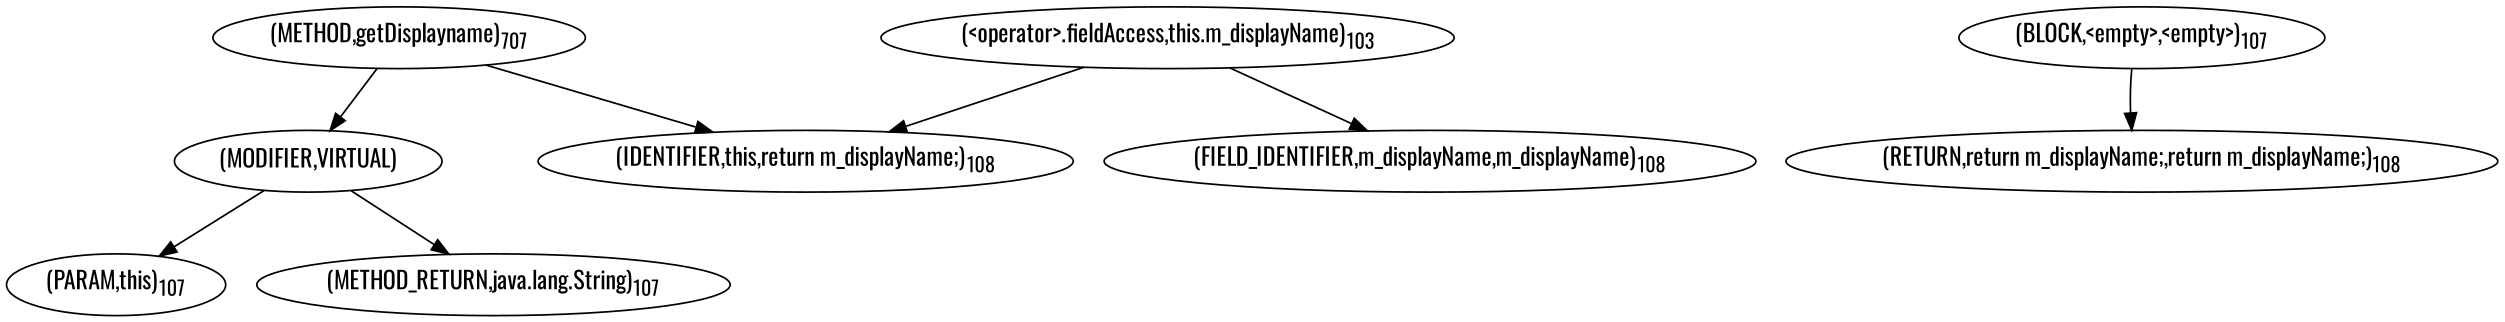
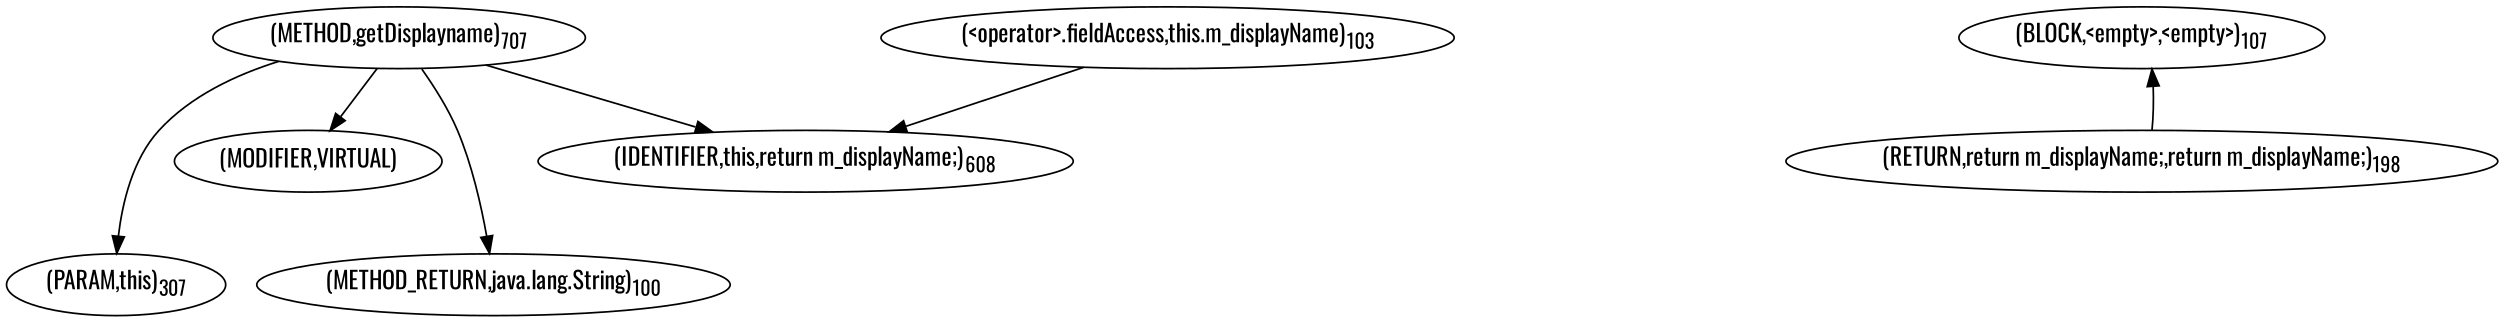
edge "(BLOCK,<empty>,<empty>)" -> "(RETURN,return m_displayName;,return m_displayName;)": reversed
node "(IDENTIFIER,this,return m_displayName;)": text "108" -> "608"
node "(RETURN,return m_displayName;,return m_displayName;)": text "108" -> "198"
node "(FIELD_IDENTIFIER,m_displayName,m_displayName)": removed
edge "(MODIFIER,VIRTUAL)" -> "(METHOD_RETURN,java.lang.String)": now "(METHOD,getDisplayname)" -> "(METHOD_RETURN,java.lang.String)"
edge "(MODIFIER,VIRTUAL)" -> "(PARAM,this)": now "(METHOD,getDisplayname)" -> "(PARAM,this)"
node "(PARAM,this)": text "107" -> "307"
node "(METHOD_RETURN,java.lang.String)": text "107" -> "100"
